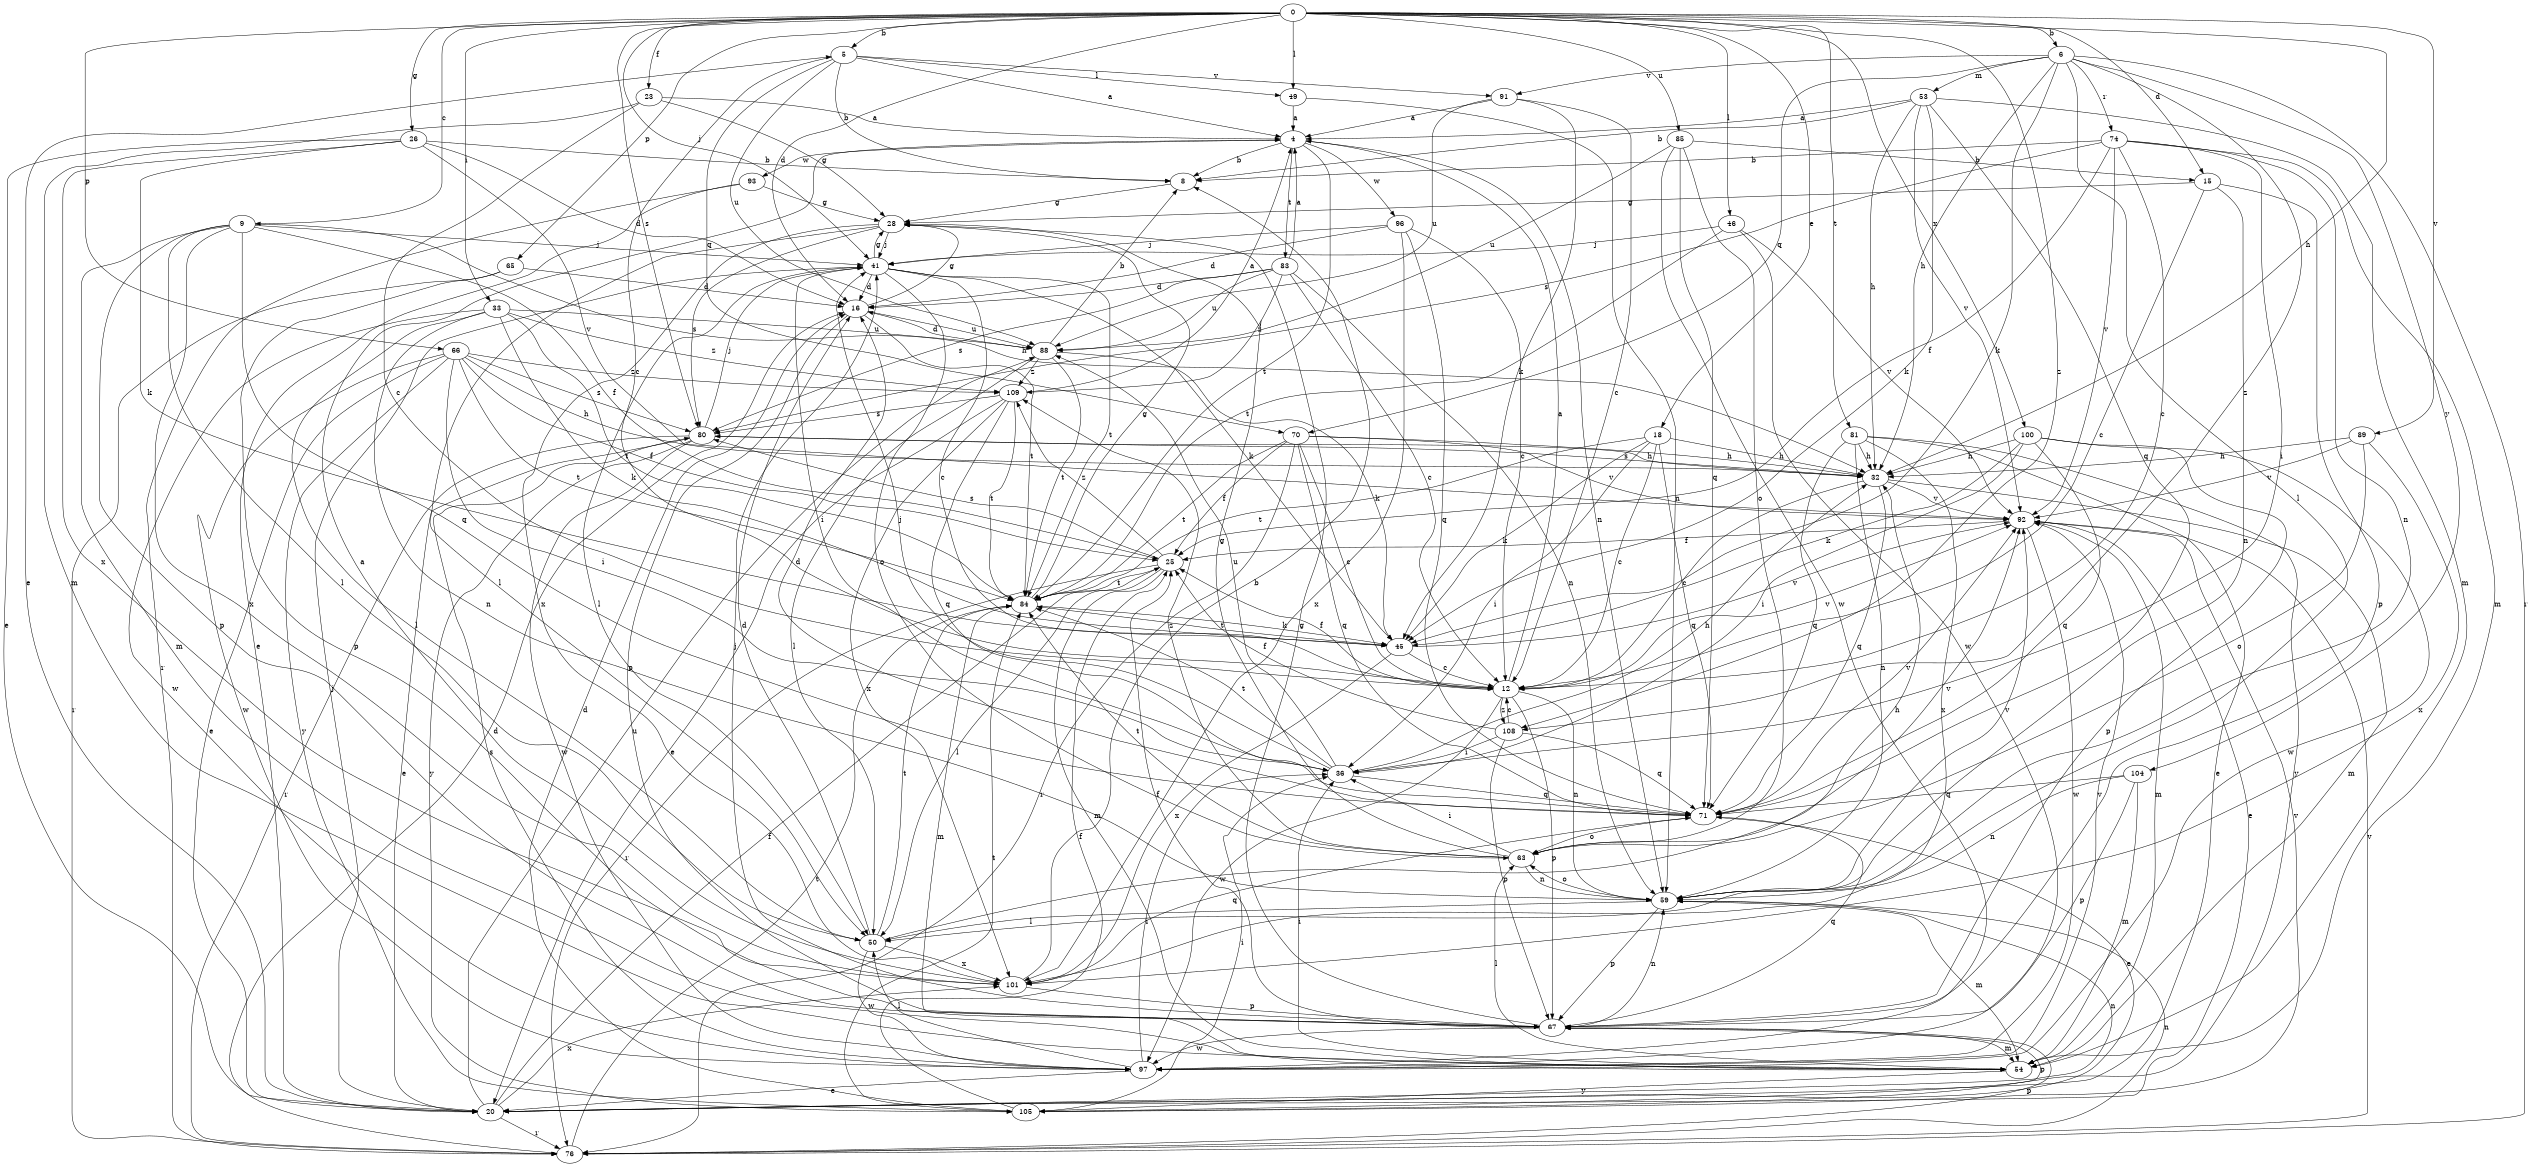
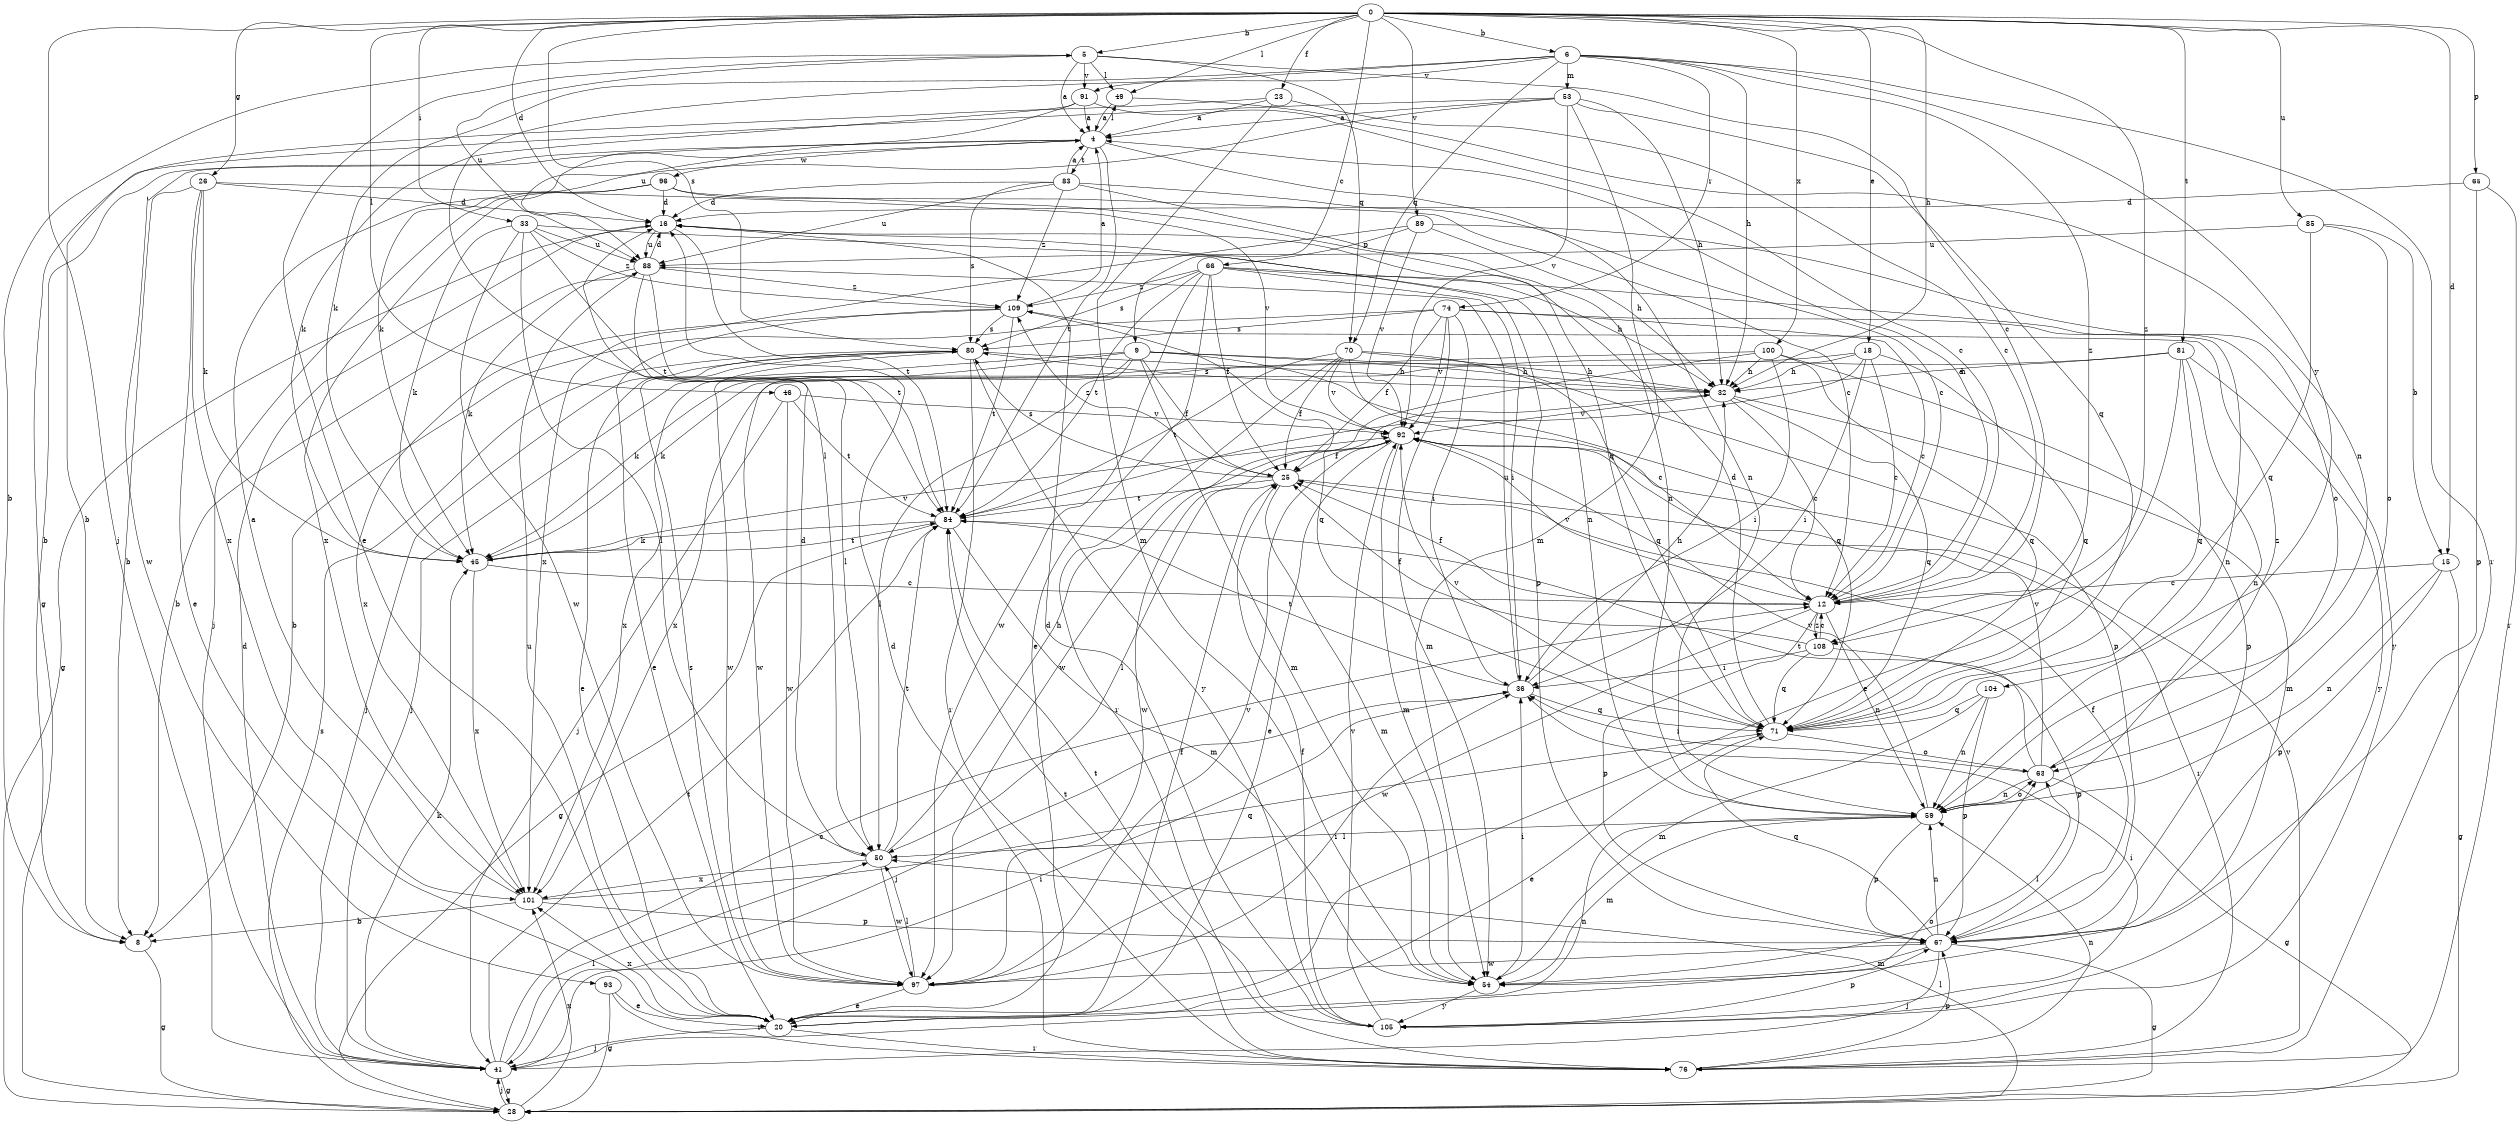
edge "0" -> "66": now "89" -> "66"
edge "4" -> "49": added, label "l"
edge "85" -> "97": now "9" -> "97"
